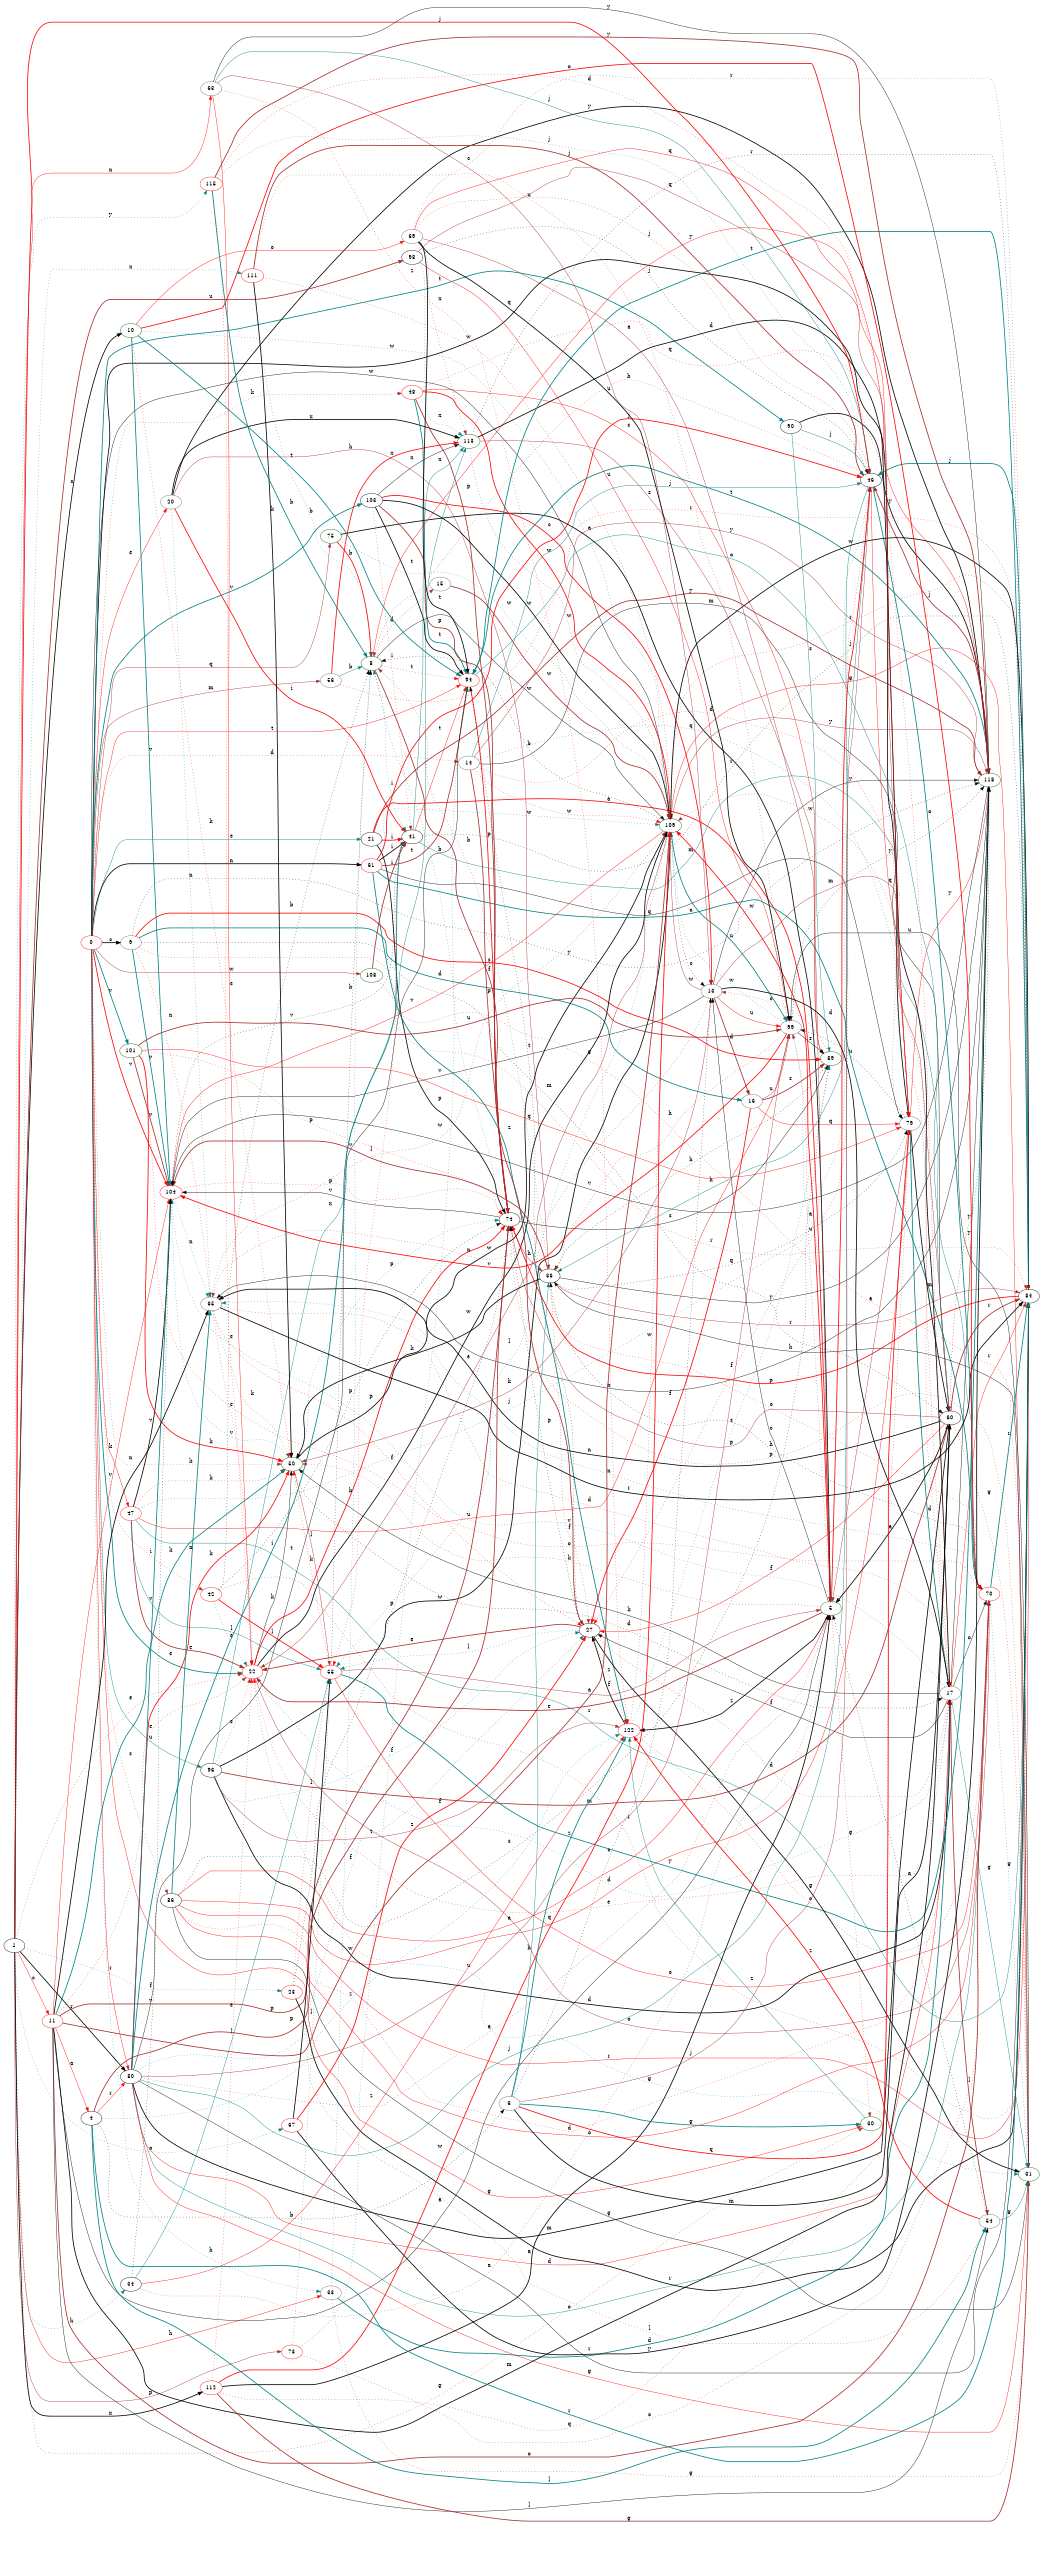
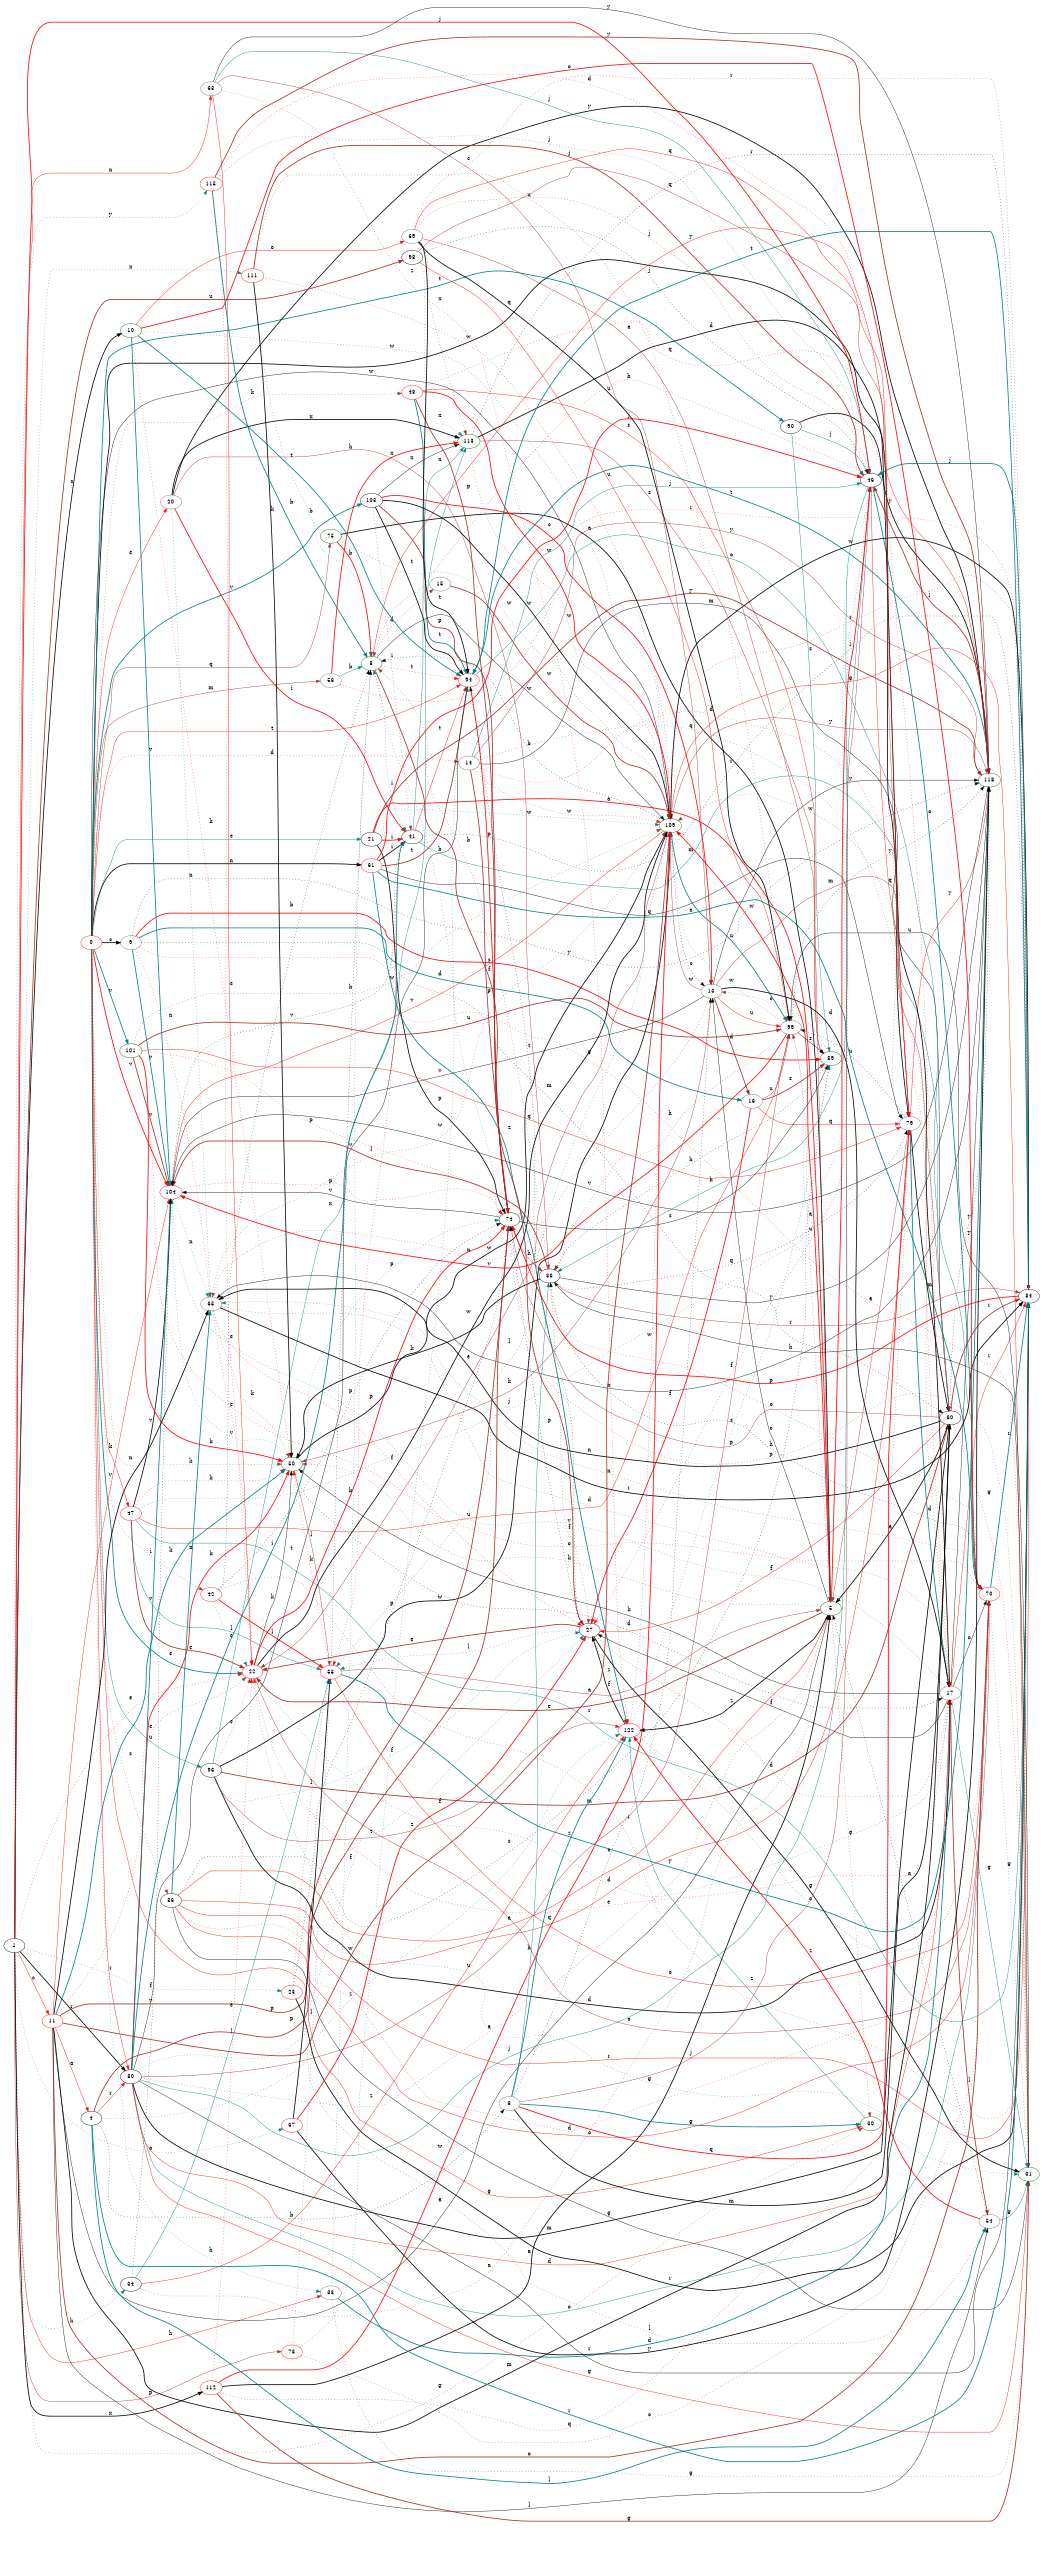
edge "101" -> "109": added, label "w"
node "108": removed
